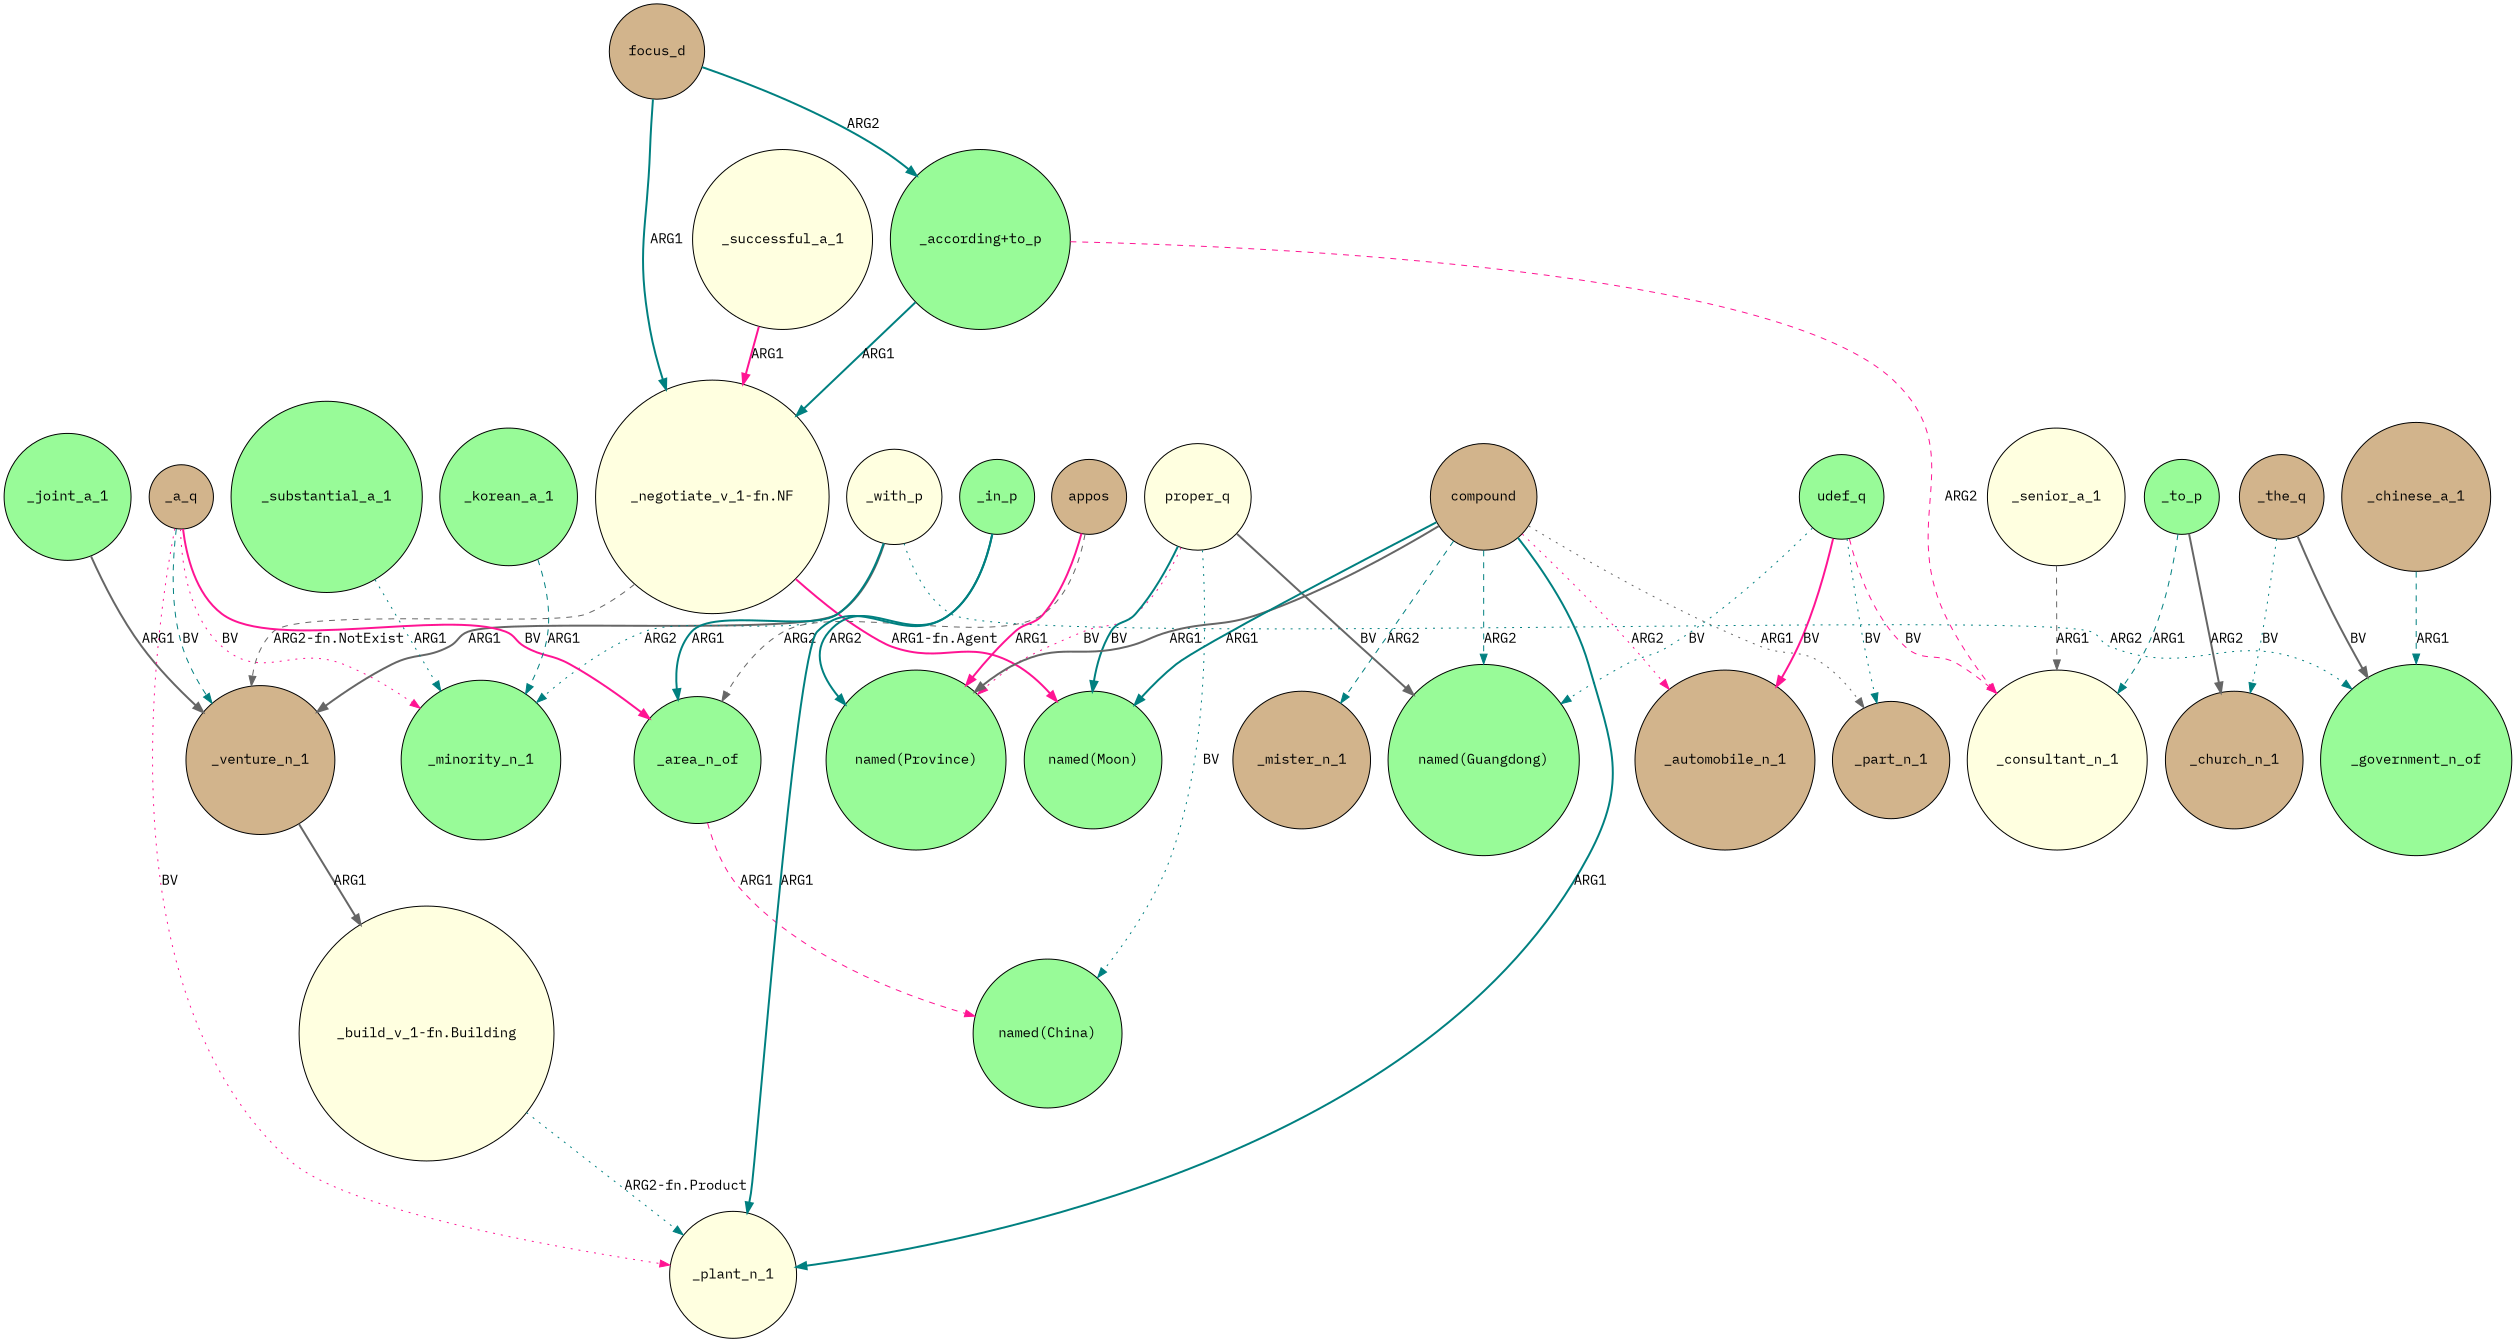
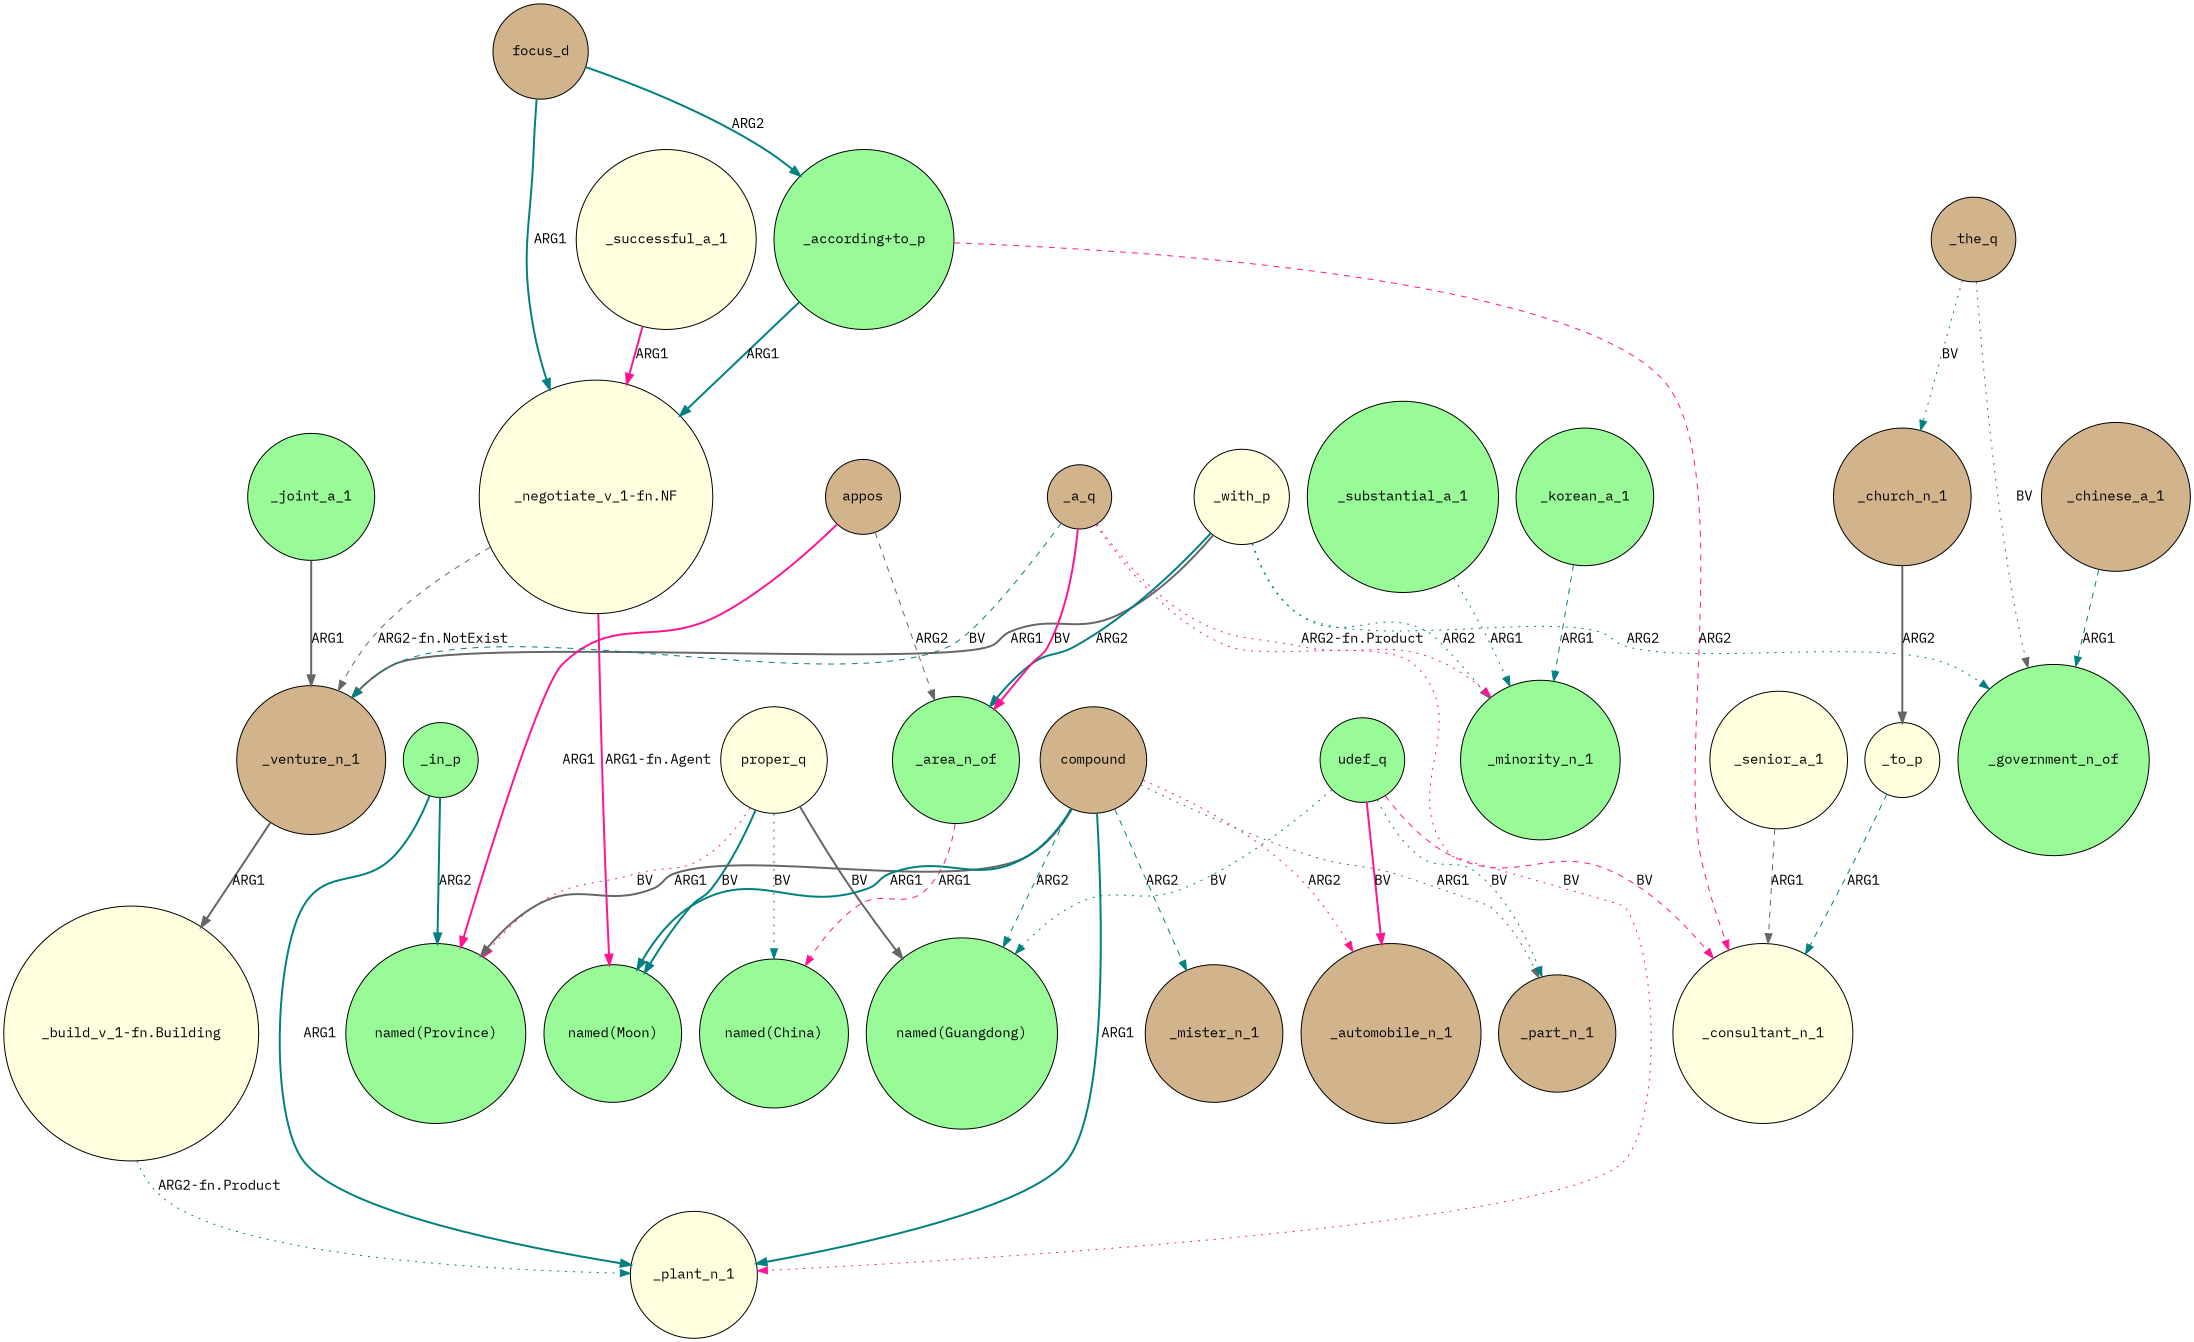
node "_to_p": fillcolor palegreen -> lightyellow
edge "_the_q" -> "_government_n_of": style bold -> dotted
edge "_to_p" -> "_church_n_1": reversed
edge "_a_q" -> "_minority_n_1": label "BV" -> "ARG2-fn.Product"
edge "_with_p" -> "_area_n_of": label "ARG1" -> "ARG2"
